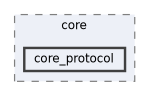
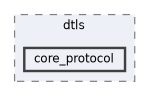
cluster "core": label "core" -> "dtls"
